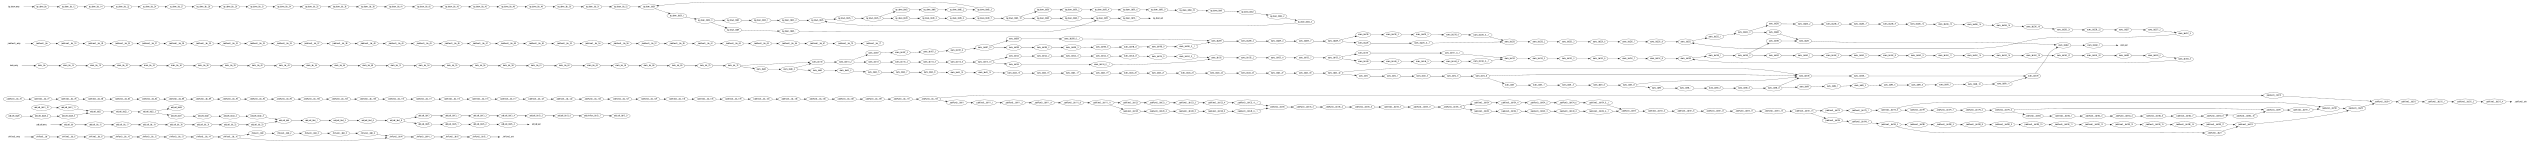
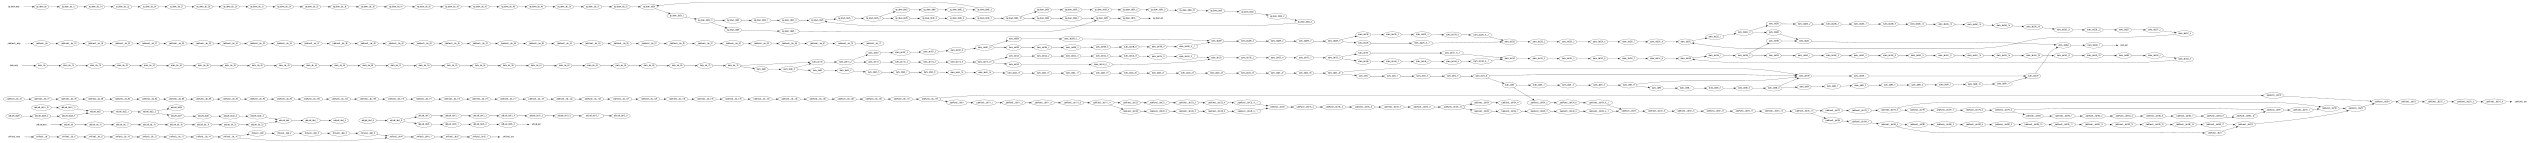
edge "_taskFunc0___bb154__4" -> "_taskFunc0___bb154__5": now "starts__bb81" -> "_taskFunc0___bb154__5"
edge "_taskFunc0___bb184__10" -> "_taskFunc0___bb184__9": reversed
node "add_thrFunc__bb13__7": label "add_thrFunc__bb13__7" -> "add_cell__bb13__7"
edge "add_cell__bb4__3" -> "add_cell__bb4__6": removed
